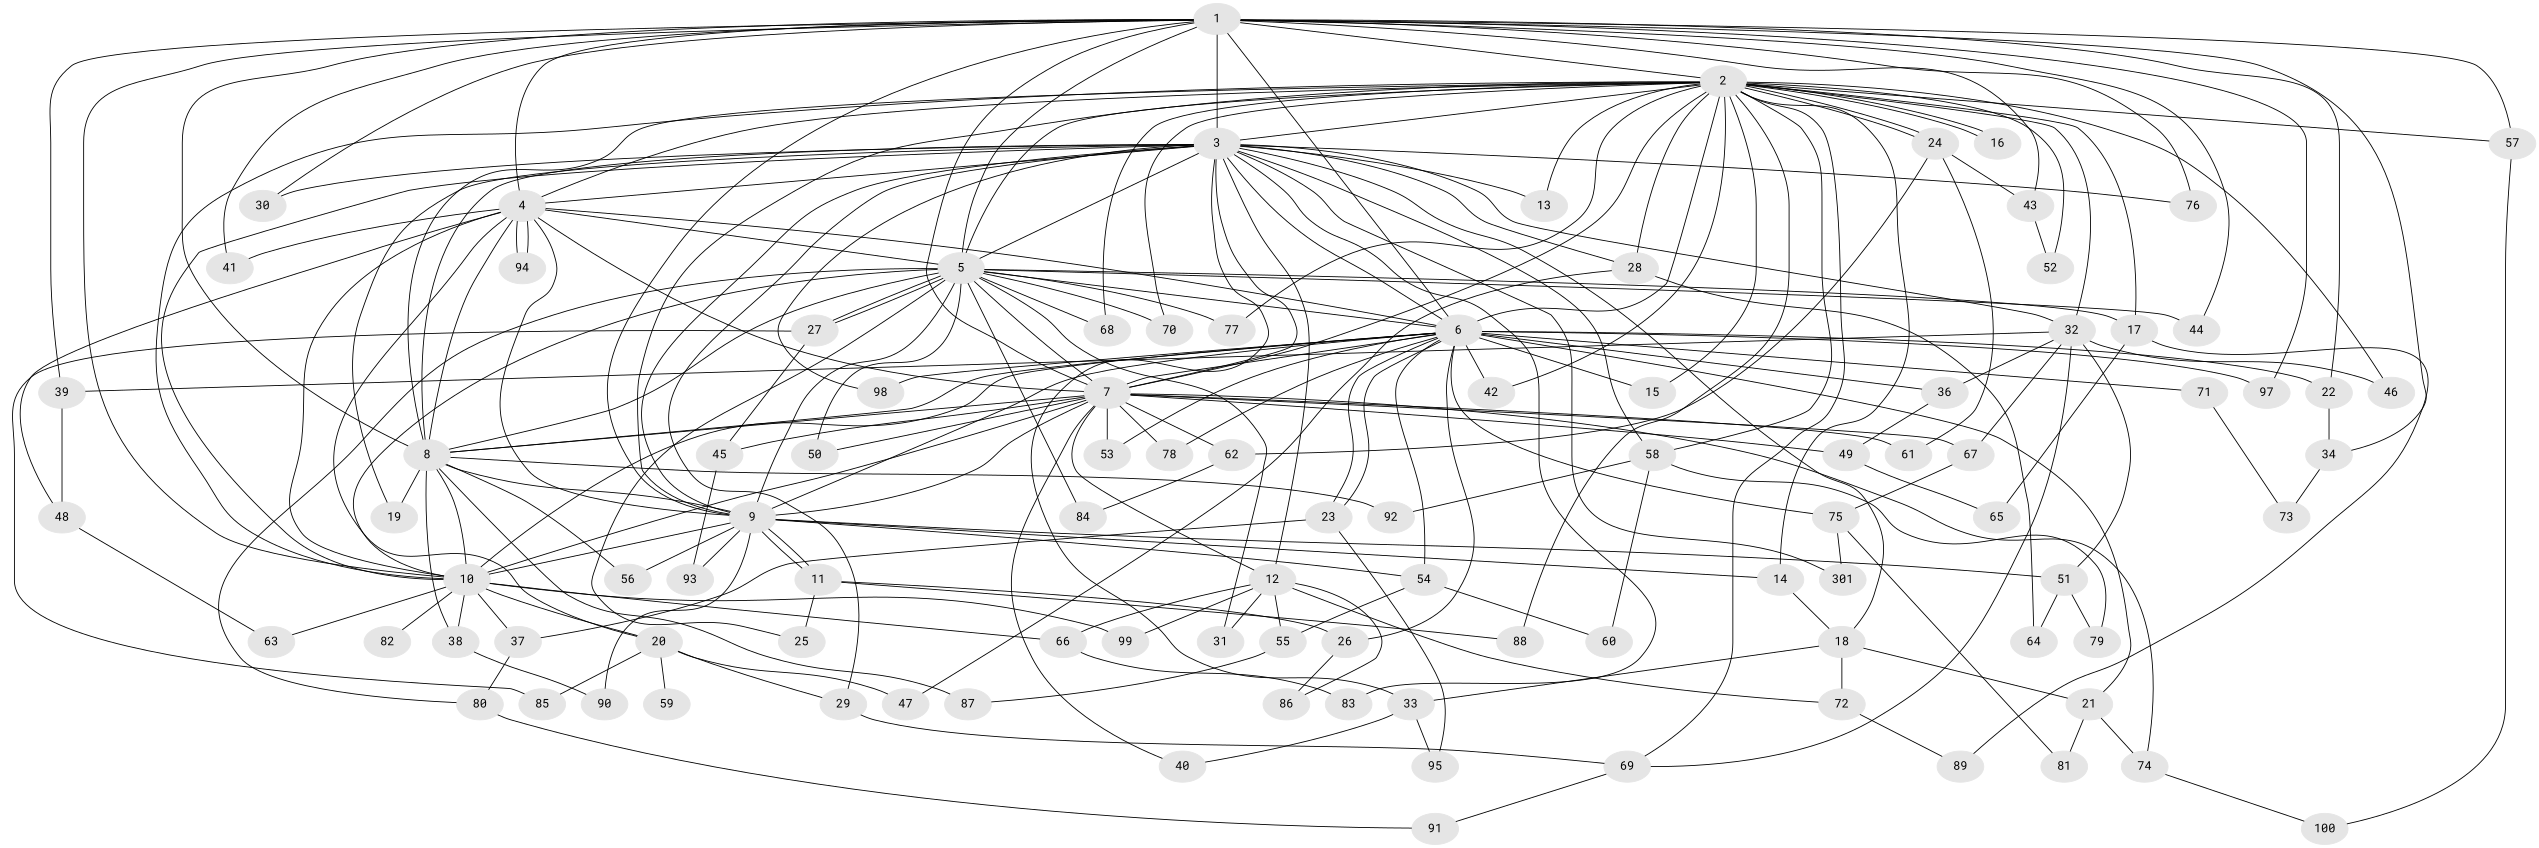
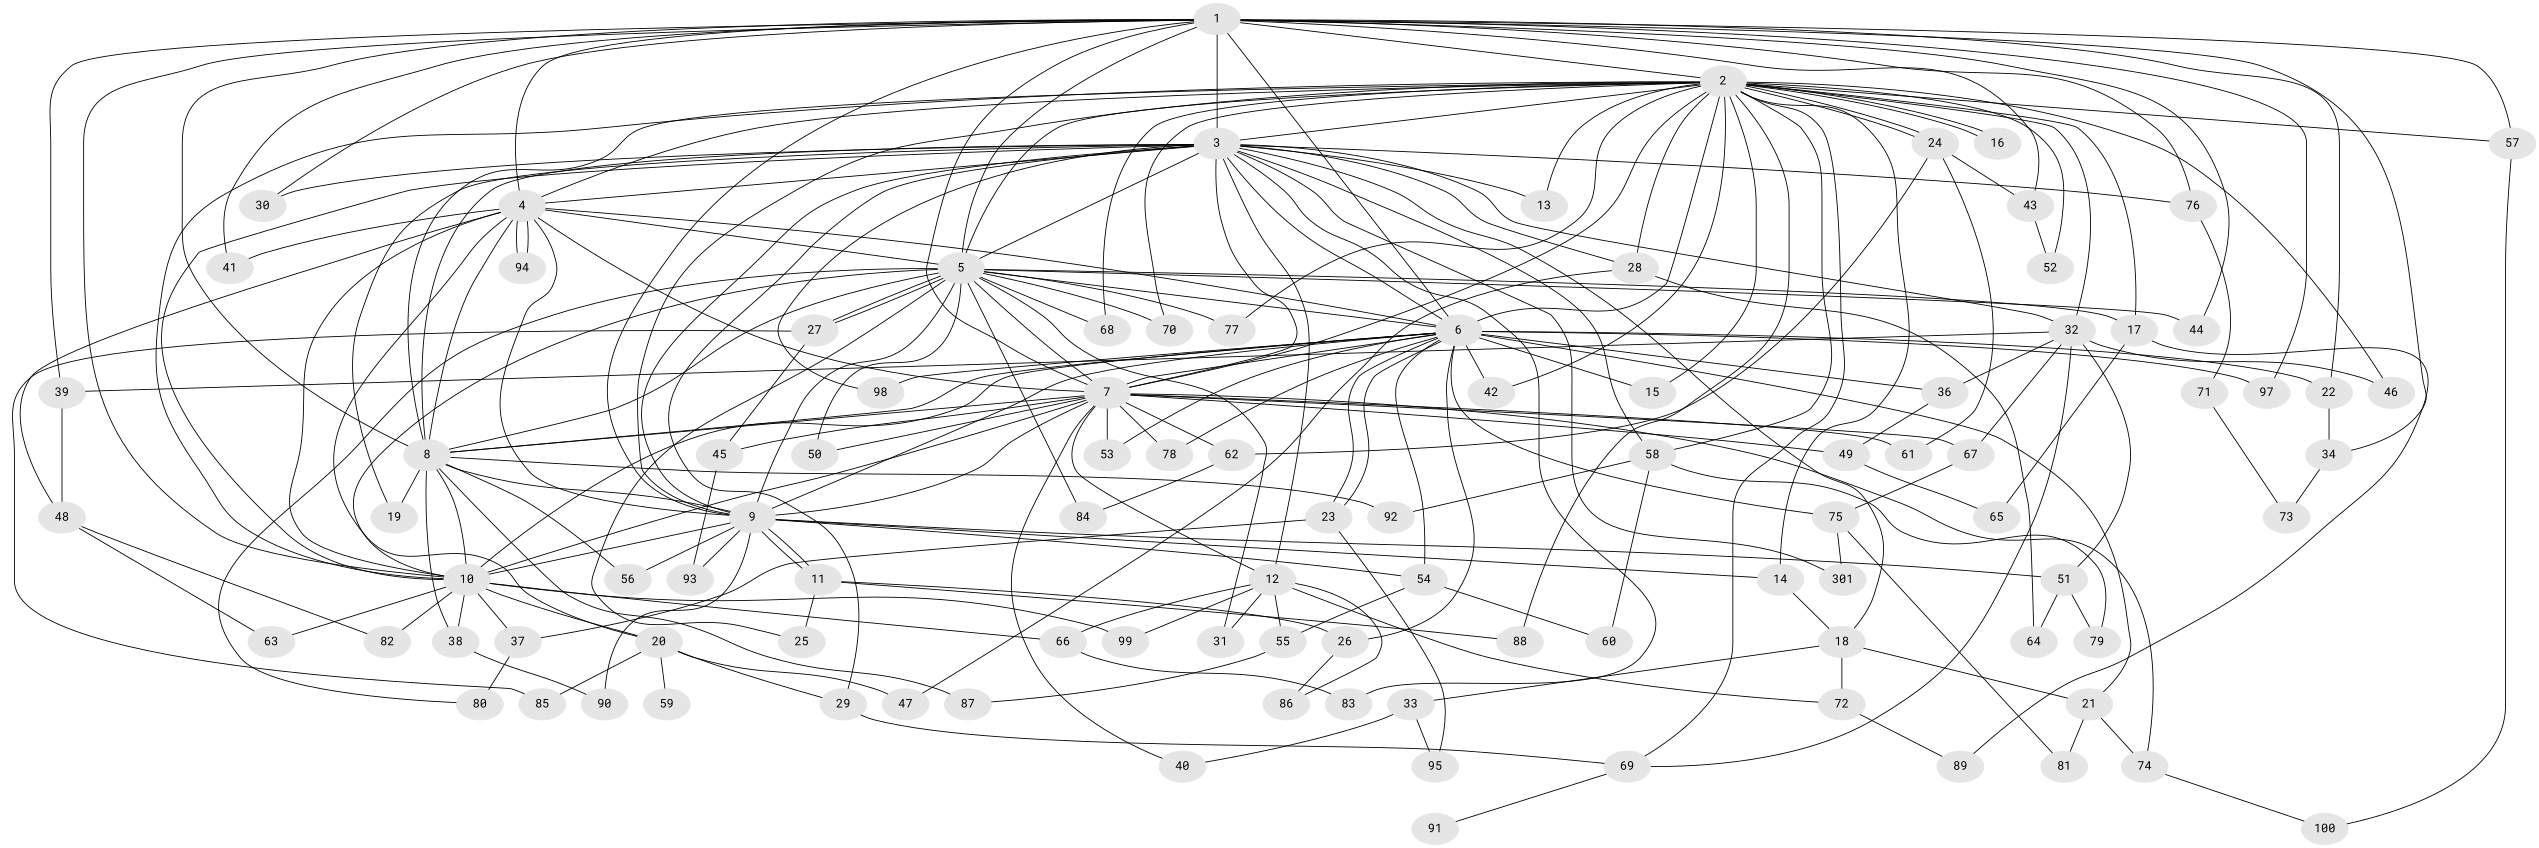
edge "6" -- "71": now "76" -- "71"
edge "3" -- "33": removed
edge "48" -- "82": added
edge "80" -- "91": removed
